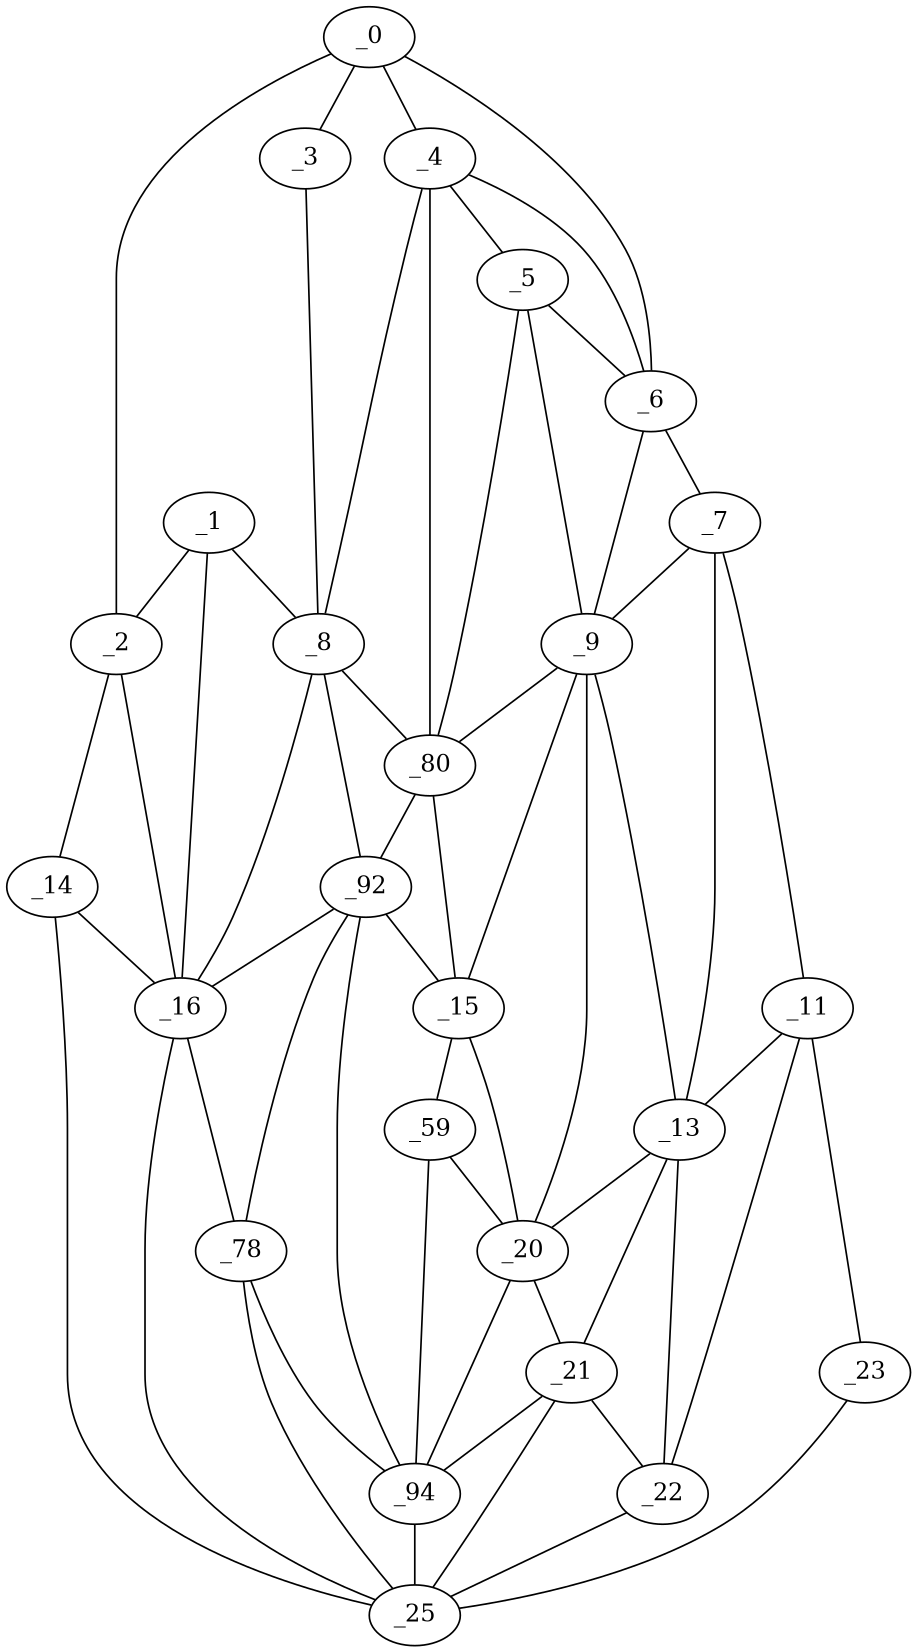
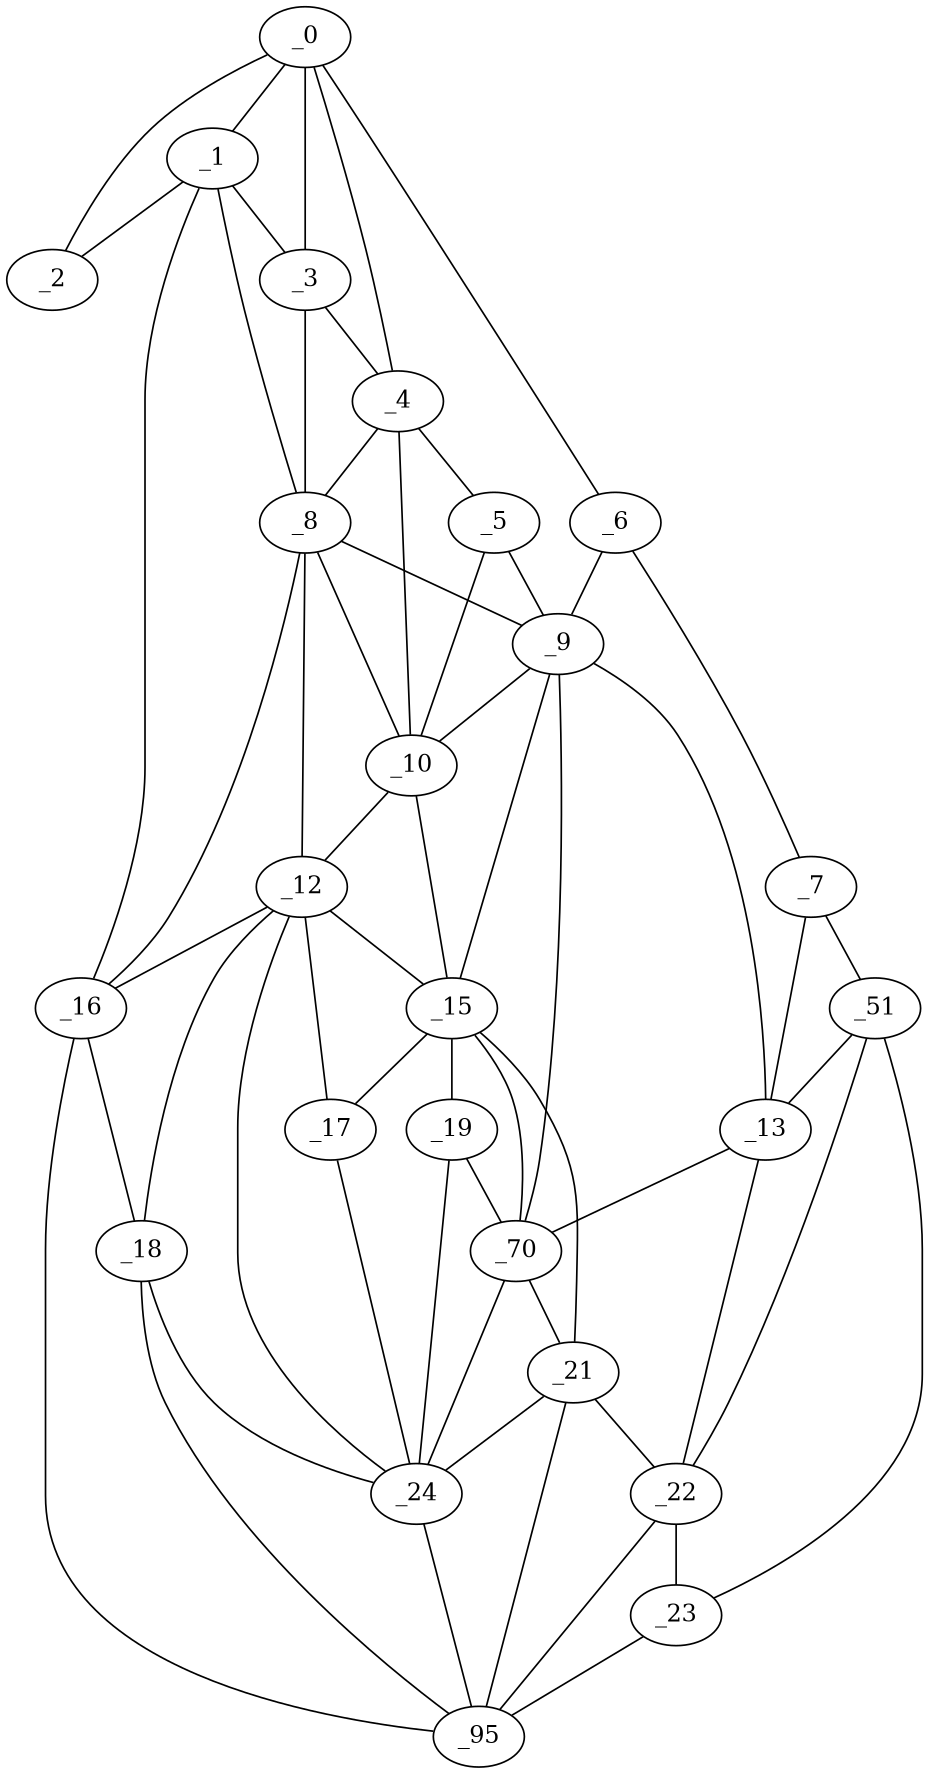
edge "_0" -- "_1": added
edge "_1" -- "_3": added
edge "_4" -- "_6": now "_4" -- "_3"
edge "_5" -- "_6": removed
edge "_7" -- "_9": now "_8" -- "_9"
node "_80": label "_80" -> "_10"
edge "_2" -- "_16": removed
node "_14": removed
node "_92": label "_92" -> "_12"
node "_11": label "_11" -> "_51"
node "_17": added
node "_59": label "_59" -> "_19"
node "_78": label "_78" -> "_18"
node "_20": label "_20" -> "_70"
edge "_13" -- "_21": now "_15" -- "_21"
node "_94": label "_94" -> "_24"
edge "_22" -- "_23": added
node "_25": label "_25" -> "_95"
